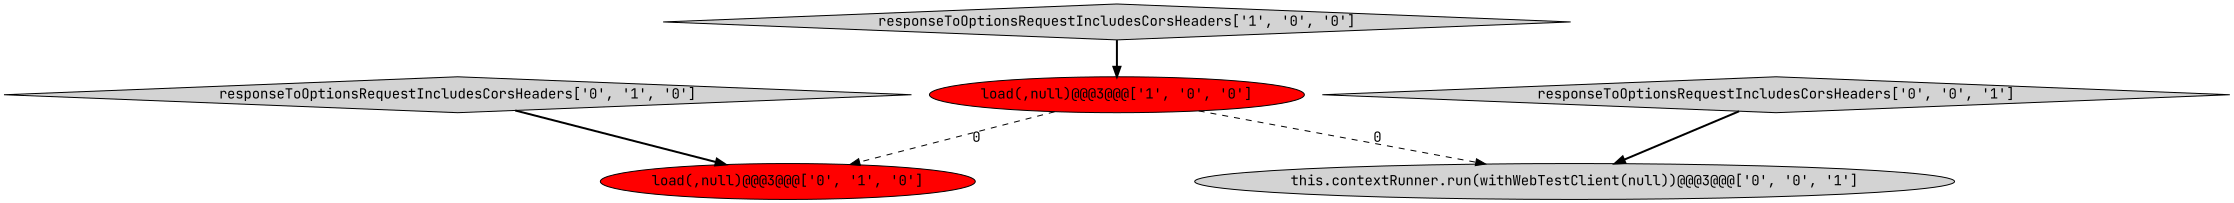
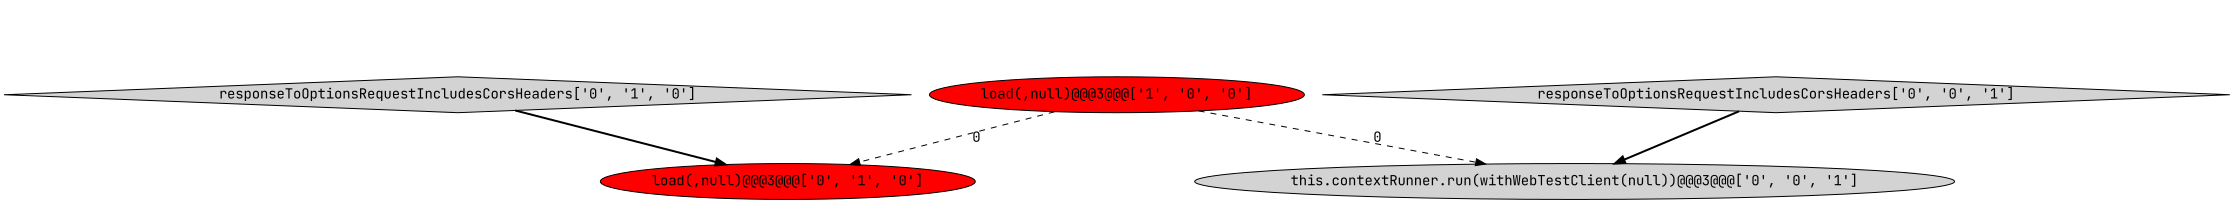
node "responseToOptionsRequestIncludesCorsHeaders['1', '0', '0']": removed
